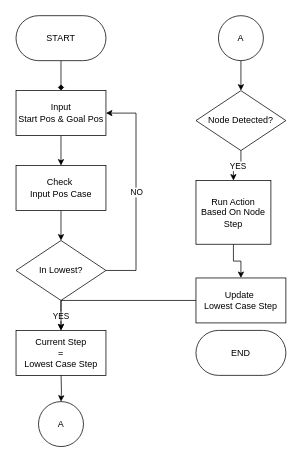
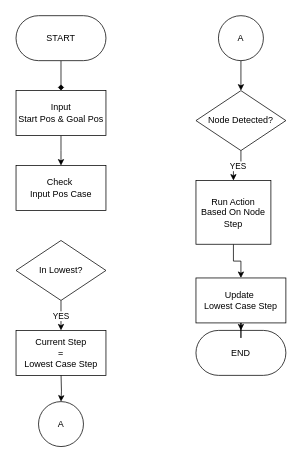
edge "Check Input Pos Case" -> "In Lowest?": removed
edge "In Lowest?" -> "Input Start Pos & Goal Pos": removed, label "NO"
edge "Update Lowest Case Step" -> "Current Step = Lowest Case Step": now "Update Lowest Case Step" -> "END"
